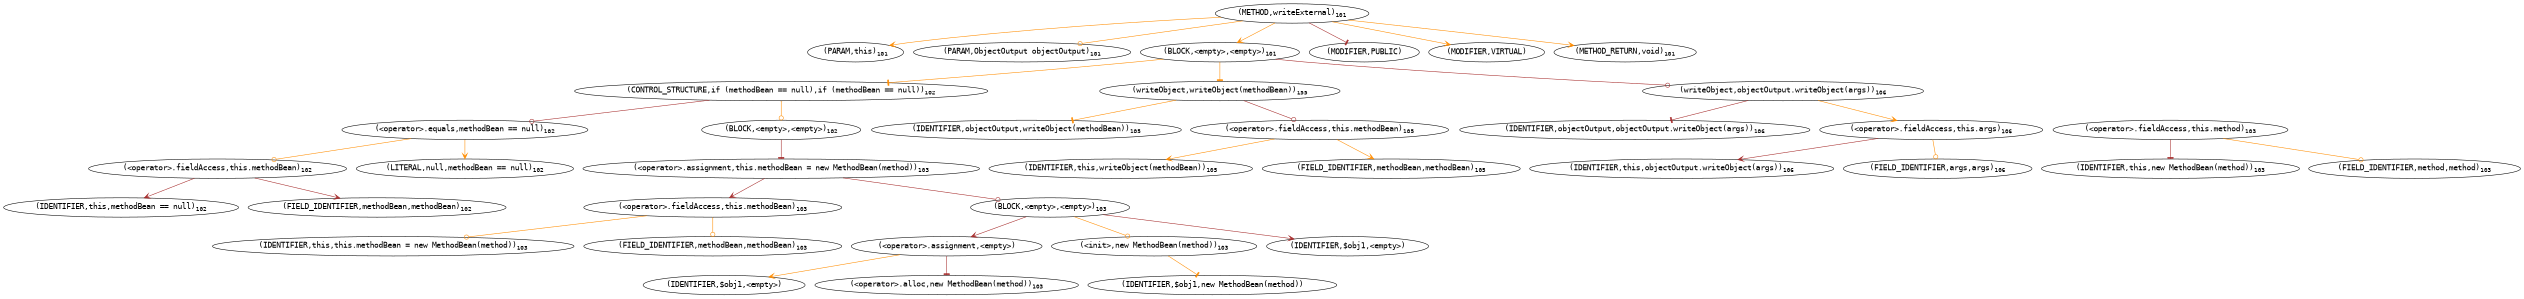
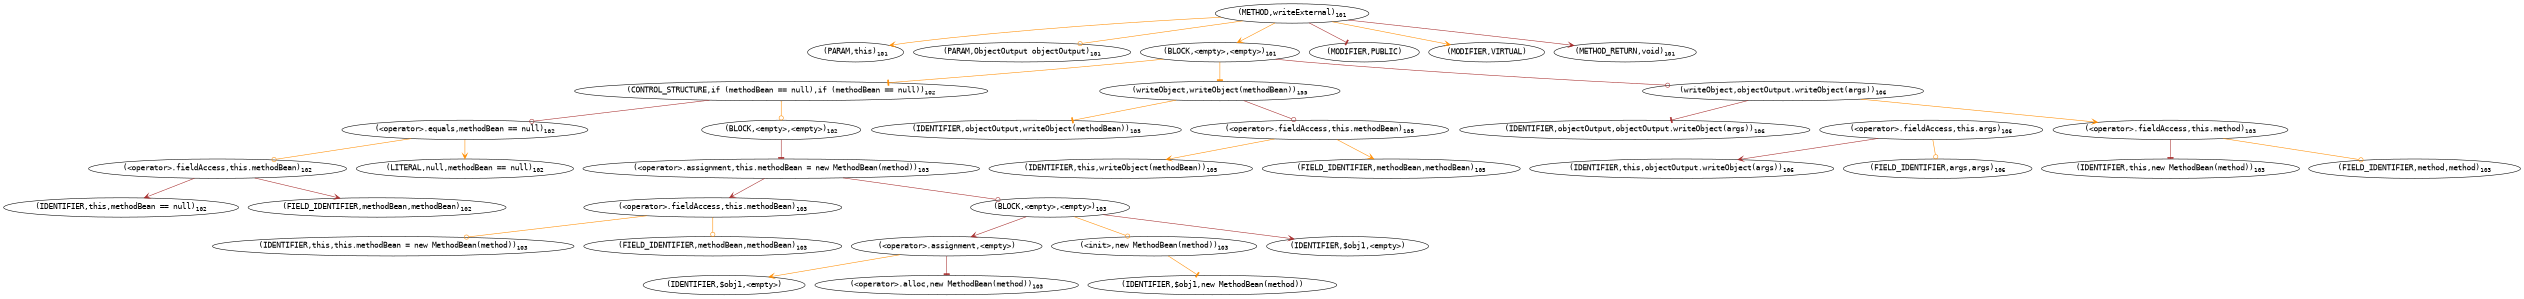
edge "(METHOD,writeExternal)" -> "(METHOD_RETURN,void)": color darkorange -> brown
edge "(writeObject,objectOutput.writeObject(args))" -> "(<operator>.fieldAccess,this.args)": now "(writeObject,objectOutput.writeObject(args))" -> "(<operator>.fieldAccess,this.method)"
